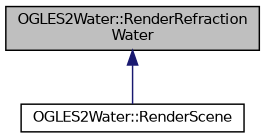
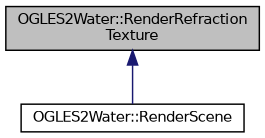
node "OGLES2Water::RenderRefraction Water": label "OGLES2Water::RenderRefraction Water" -> "OGLES2Water::RenderRefraction Texture"
